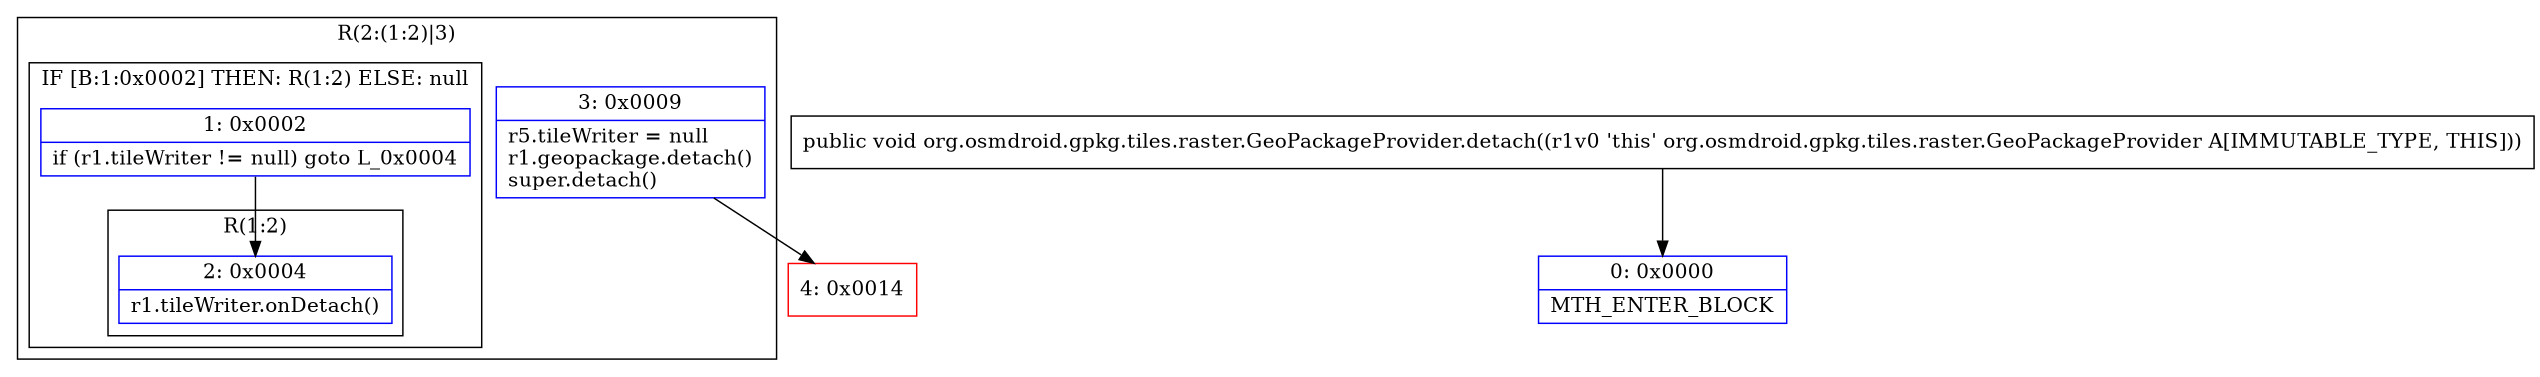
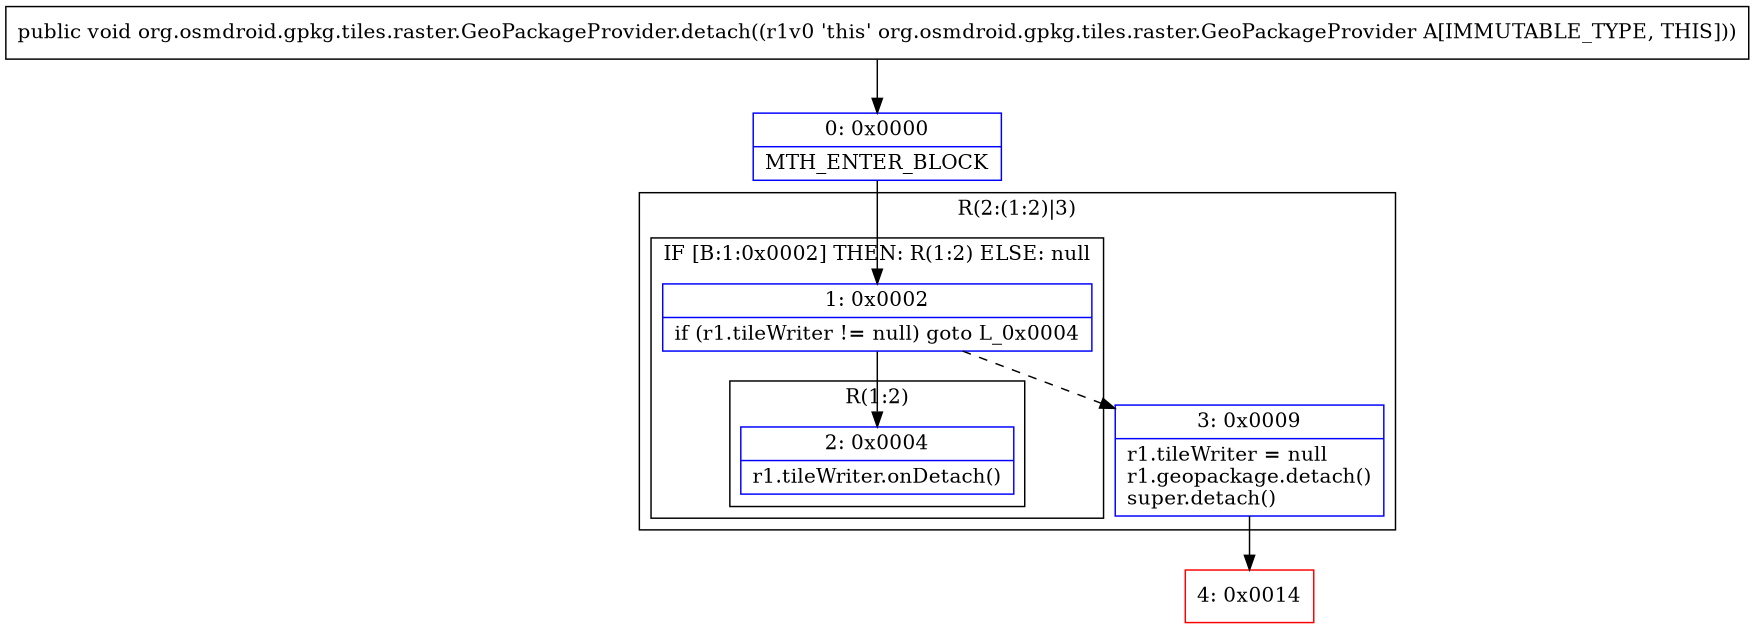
node "3: 0x0009": text "r5.tileWriter = null" -> "r1.tileWriter = null"
edge "0: 0x0000" -> "1: 0x0002": added
edge "1: 0x0002" -> "3: 0x0009": added
